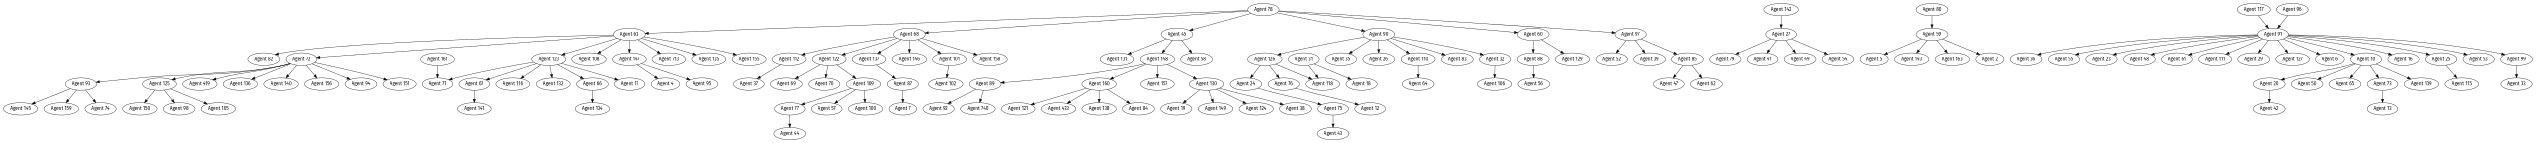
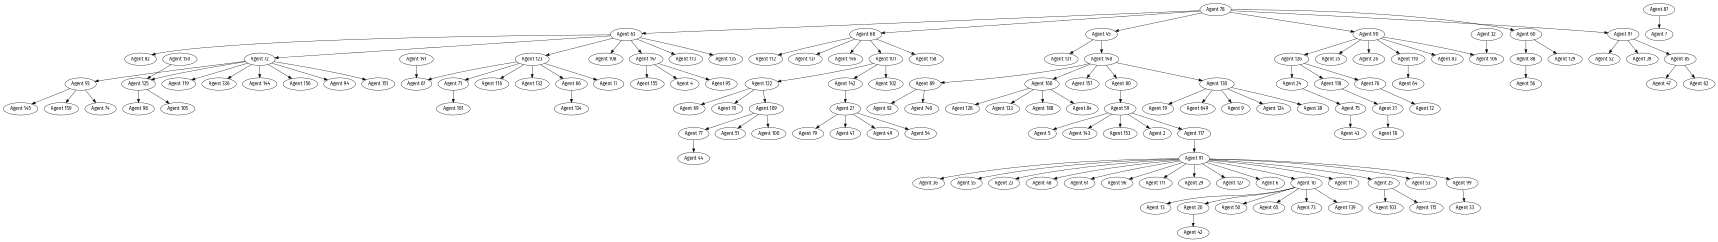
edge "Agent 96" -> "Agent 91": reversed
edge "Agent 63" -> "Agent 155": now "Agent 147" -> "Agent 155"
edge "Agent 90" -> "Agent 32": now "Agent 90" -> "Agent 106"
edge "Agent 68" -> "Agent 122": now "Agent 101" -> "Agent 122"
node "Agent 713": label "Agent 713" -> "Agent 113"
node "Agent 58": removed
node "Agent 163": label "Agent 163" -> "Agent 153"
node "Agent 16": label "Agent 16" -> "Agent 11"
edge "Agent 161" -> "Agent 71": reversed
edge "Agent 148" -> "Agent 80": added
edge "Agent 31" -> "Agent 118": reversed
edge "Agent 101" -> "Agent 142": added
edge "Agent 137" -> "Agent 87": removed
node "Agent 419": label "Agent 419" -> "Agent 119"
node "Agent 136": label "Agent 136" -> "Agent 336"
node "Agent 140": label "Agent 140" -> "Agent 144"
node "Agent 37": removed
edge "Agent 125" -> "Agent 150": reversed
edge "Agent 67" -> "Agent 141": reversed
edge "Agent 73" -> "Agent 13": now "Agent 10" -> "Agent 13"
node "Agent 57": label "Agent 57" -> "Agent 51"
node "Agent 121": label "Agent 121" -> "Agent 128"
node "Agent 433": label "Agent 433" -> "Agent 133"
node "Agent 138": label "Agent 138" -> "Agent 188"
node "Agent 149": label "Agent 149" -> "Agent 649"
node "Agent 9": added
edge "Agent 59" -> "Agent 117": added
node "Agent 103": added
